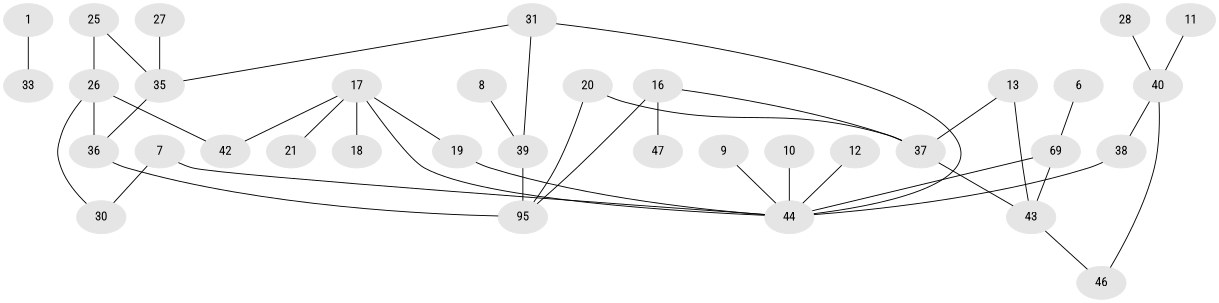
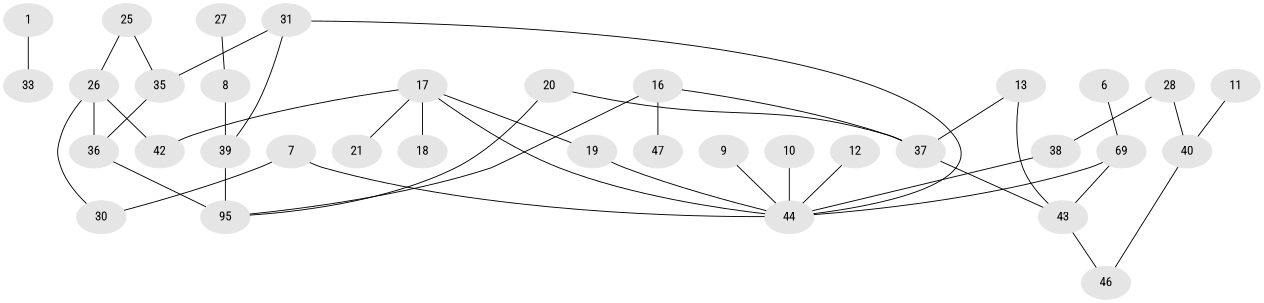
edge "27" -- "35": now "27" -- "8"
edge "40" -- "38": now "28" -- "38"
